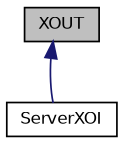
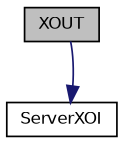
edge "ServerXOI" -> "XOUT": reversed
